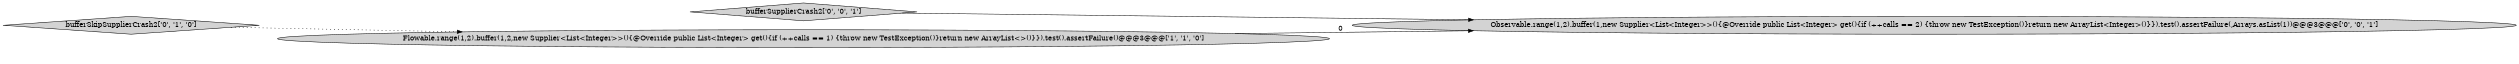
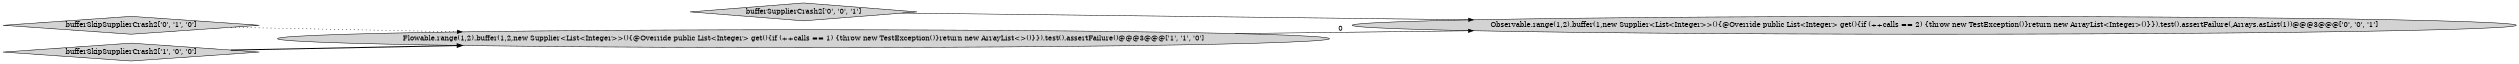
node "bufferSkipSupplierCrash2['1', '0', '0']": added
